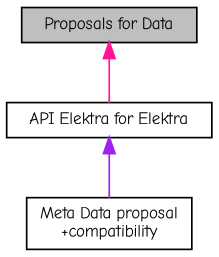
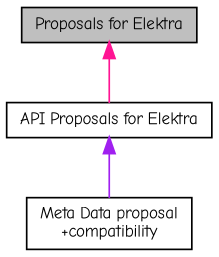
node "Proposals for Data": label "Proposals for Data" -> "Proposals for Elektra"
node "API Elektra for Elektra": label "API Elektra for Elektra" -> "API Proposals for Elektra"
